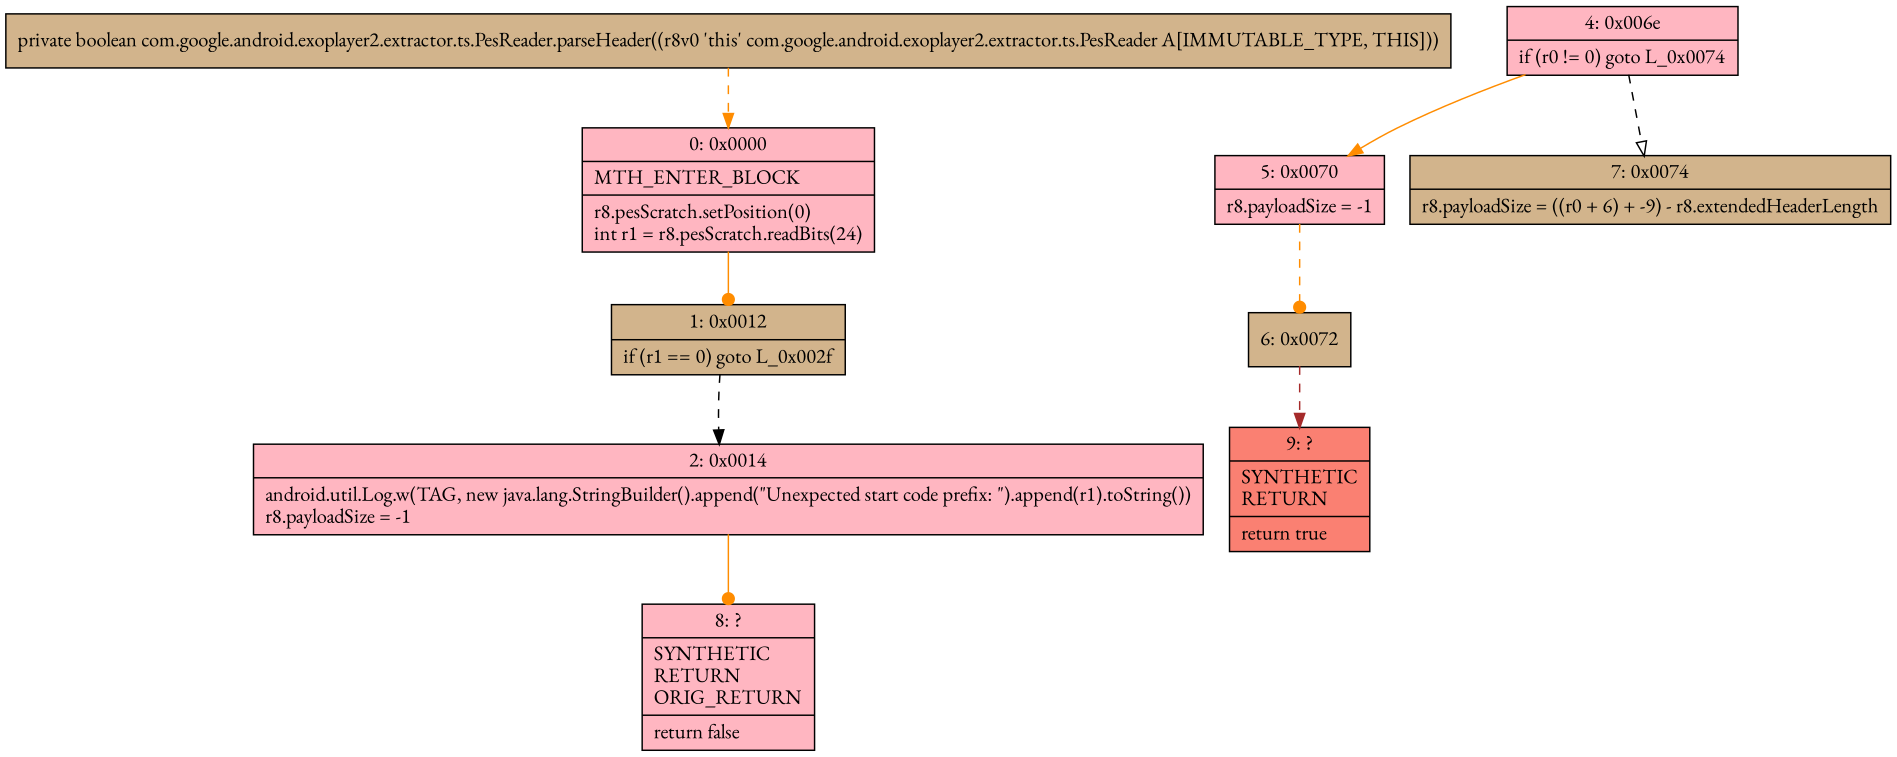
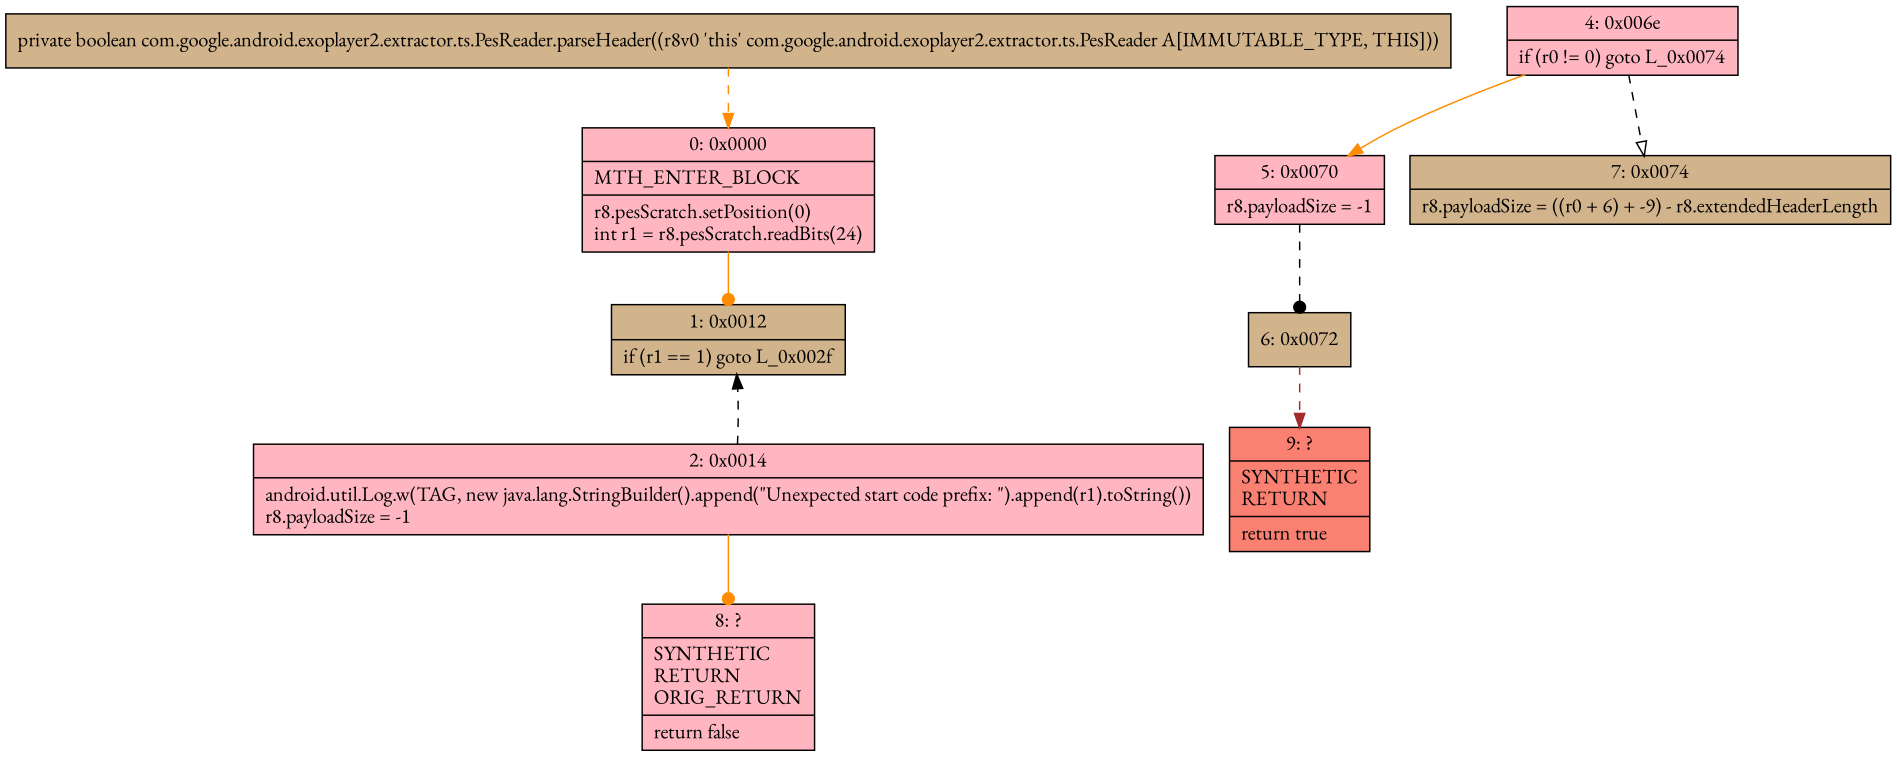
edge "5: 0x0070" -> "6: 0x0072": color darkorange -> black
node "1: 0x0012": text "if (r1 == 0) goto L_0x002f" -> "if (r1 == 1) goto L_0x002f"
edge "1: 0x0012" -> "2: 0x0014": reversed
